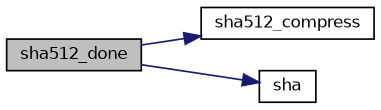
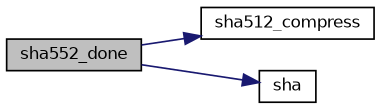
node "sha512_done": label "sha512_done" -> "sha552_done"
